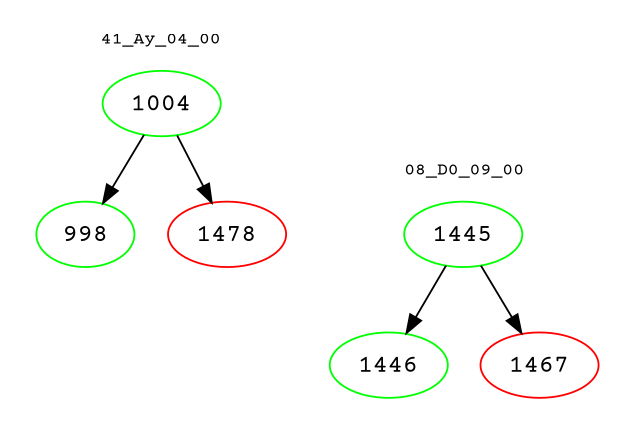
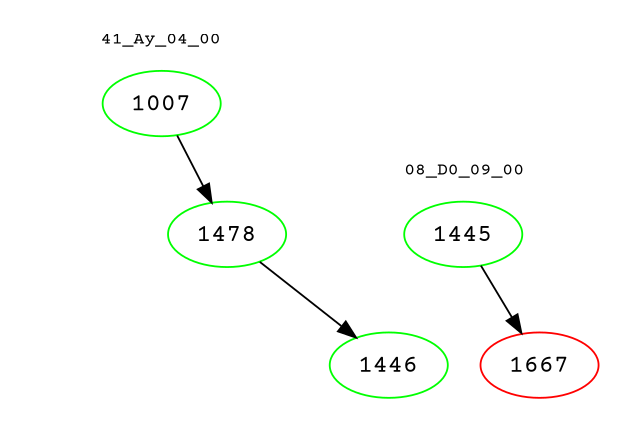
node "1004": label "1004" -> "1007"
node "998": removed
node "1478": color red -> green
edge "1445" -> "1446": now "1478" -> "1446"
node "1467": label "1467" -> "1667"
